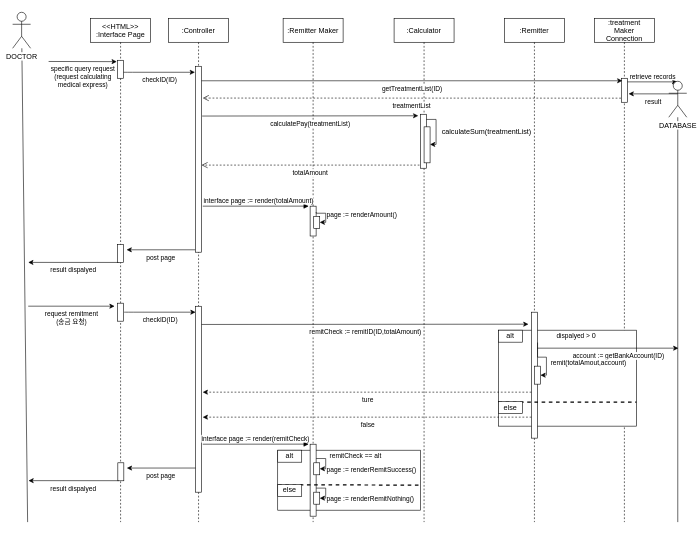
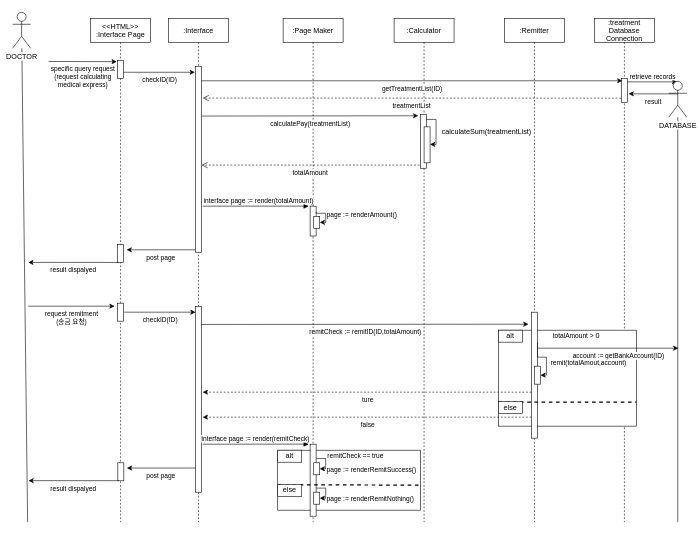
node ":treatment Maker Connection": label ":treatment Maker Connection" -> ":treatment Database Connection"
node ":Controller": label ":Controller" -> ":Interface"
node ":Remitter Maker": label ":Remitter Maker" -> ":Page Maker"
node "dispalyed > 0": label "dispalyed > 0" -> "totalAmount > 0"
node "remitCheck == alt": label "remitCheck == alt" -> "remitCheck == true"
